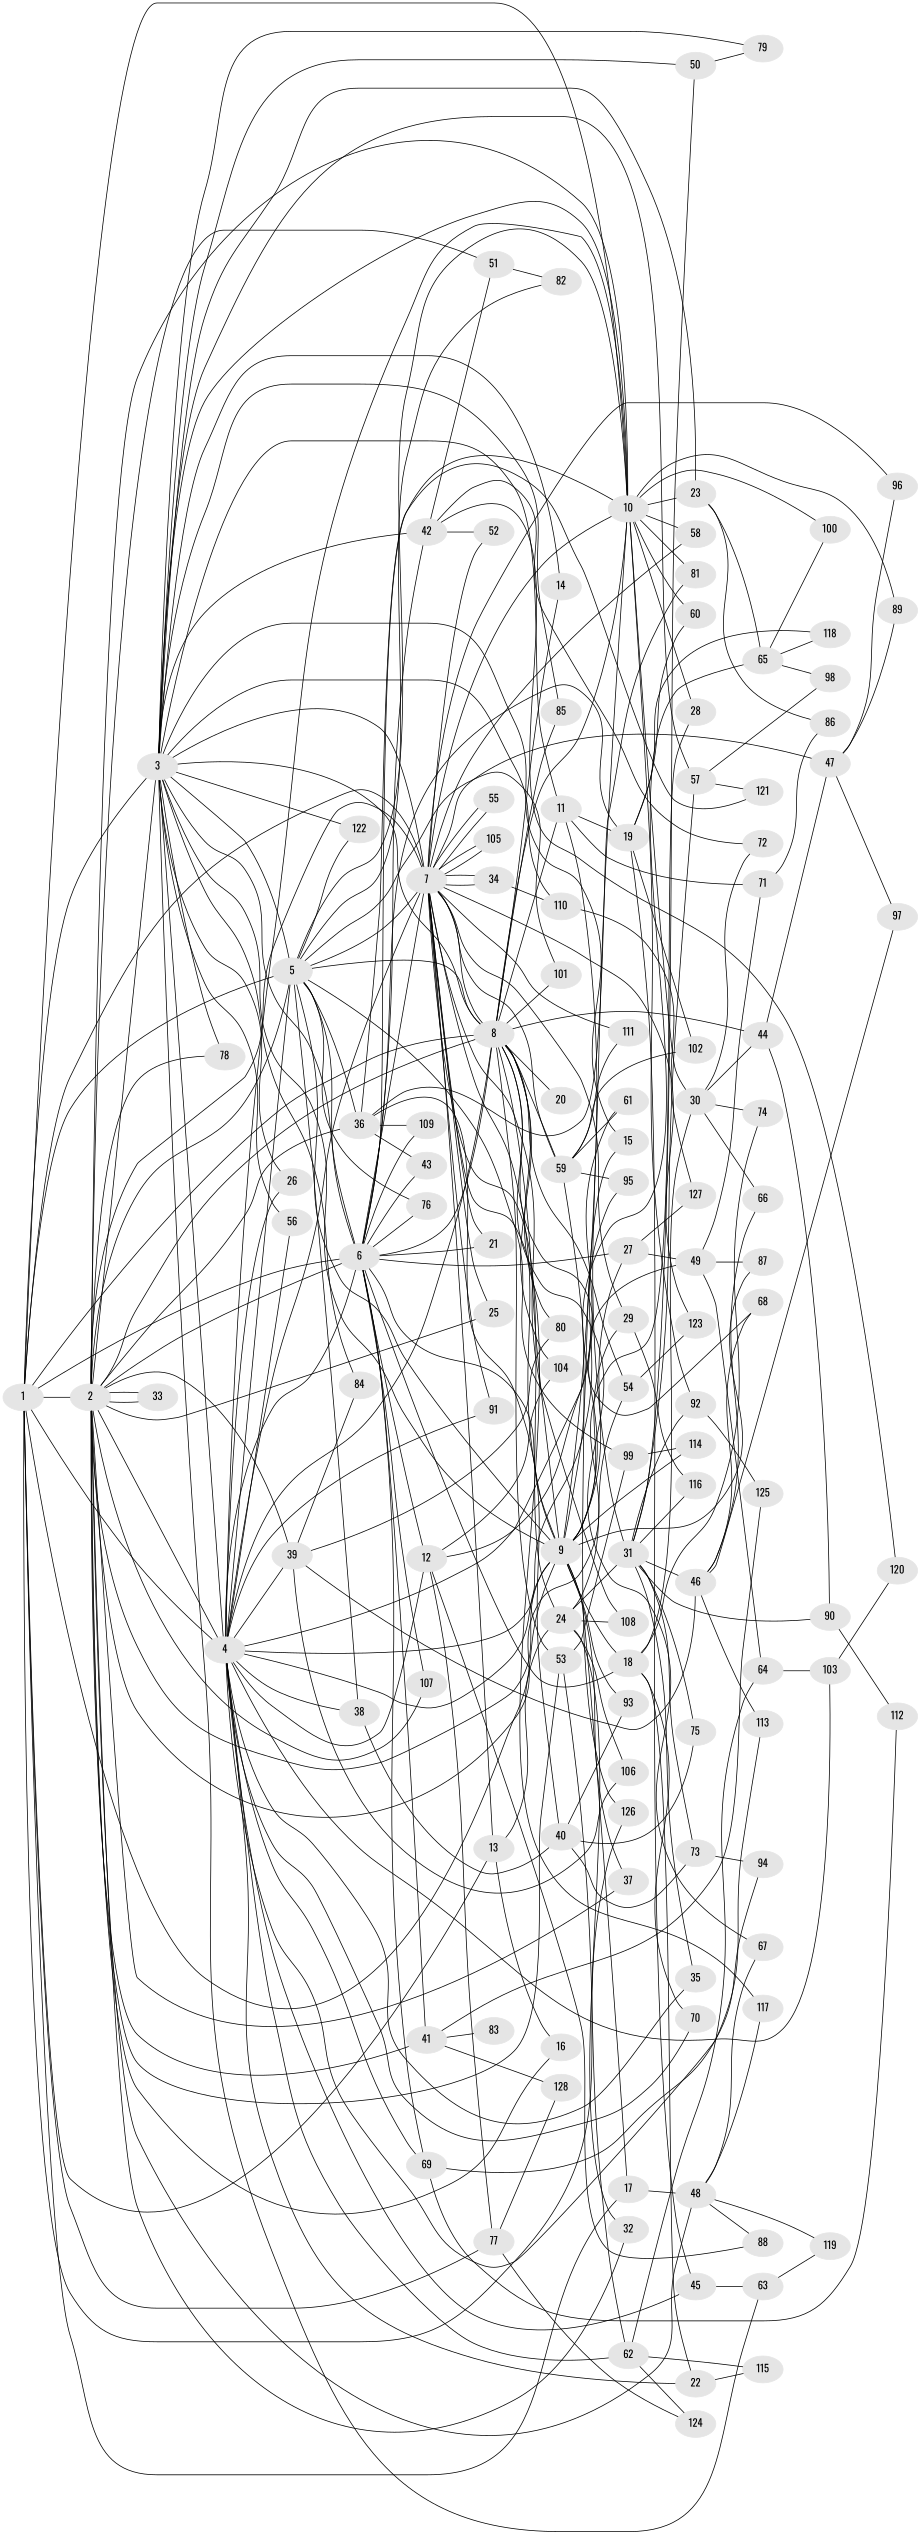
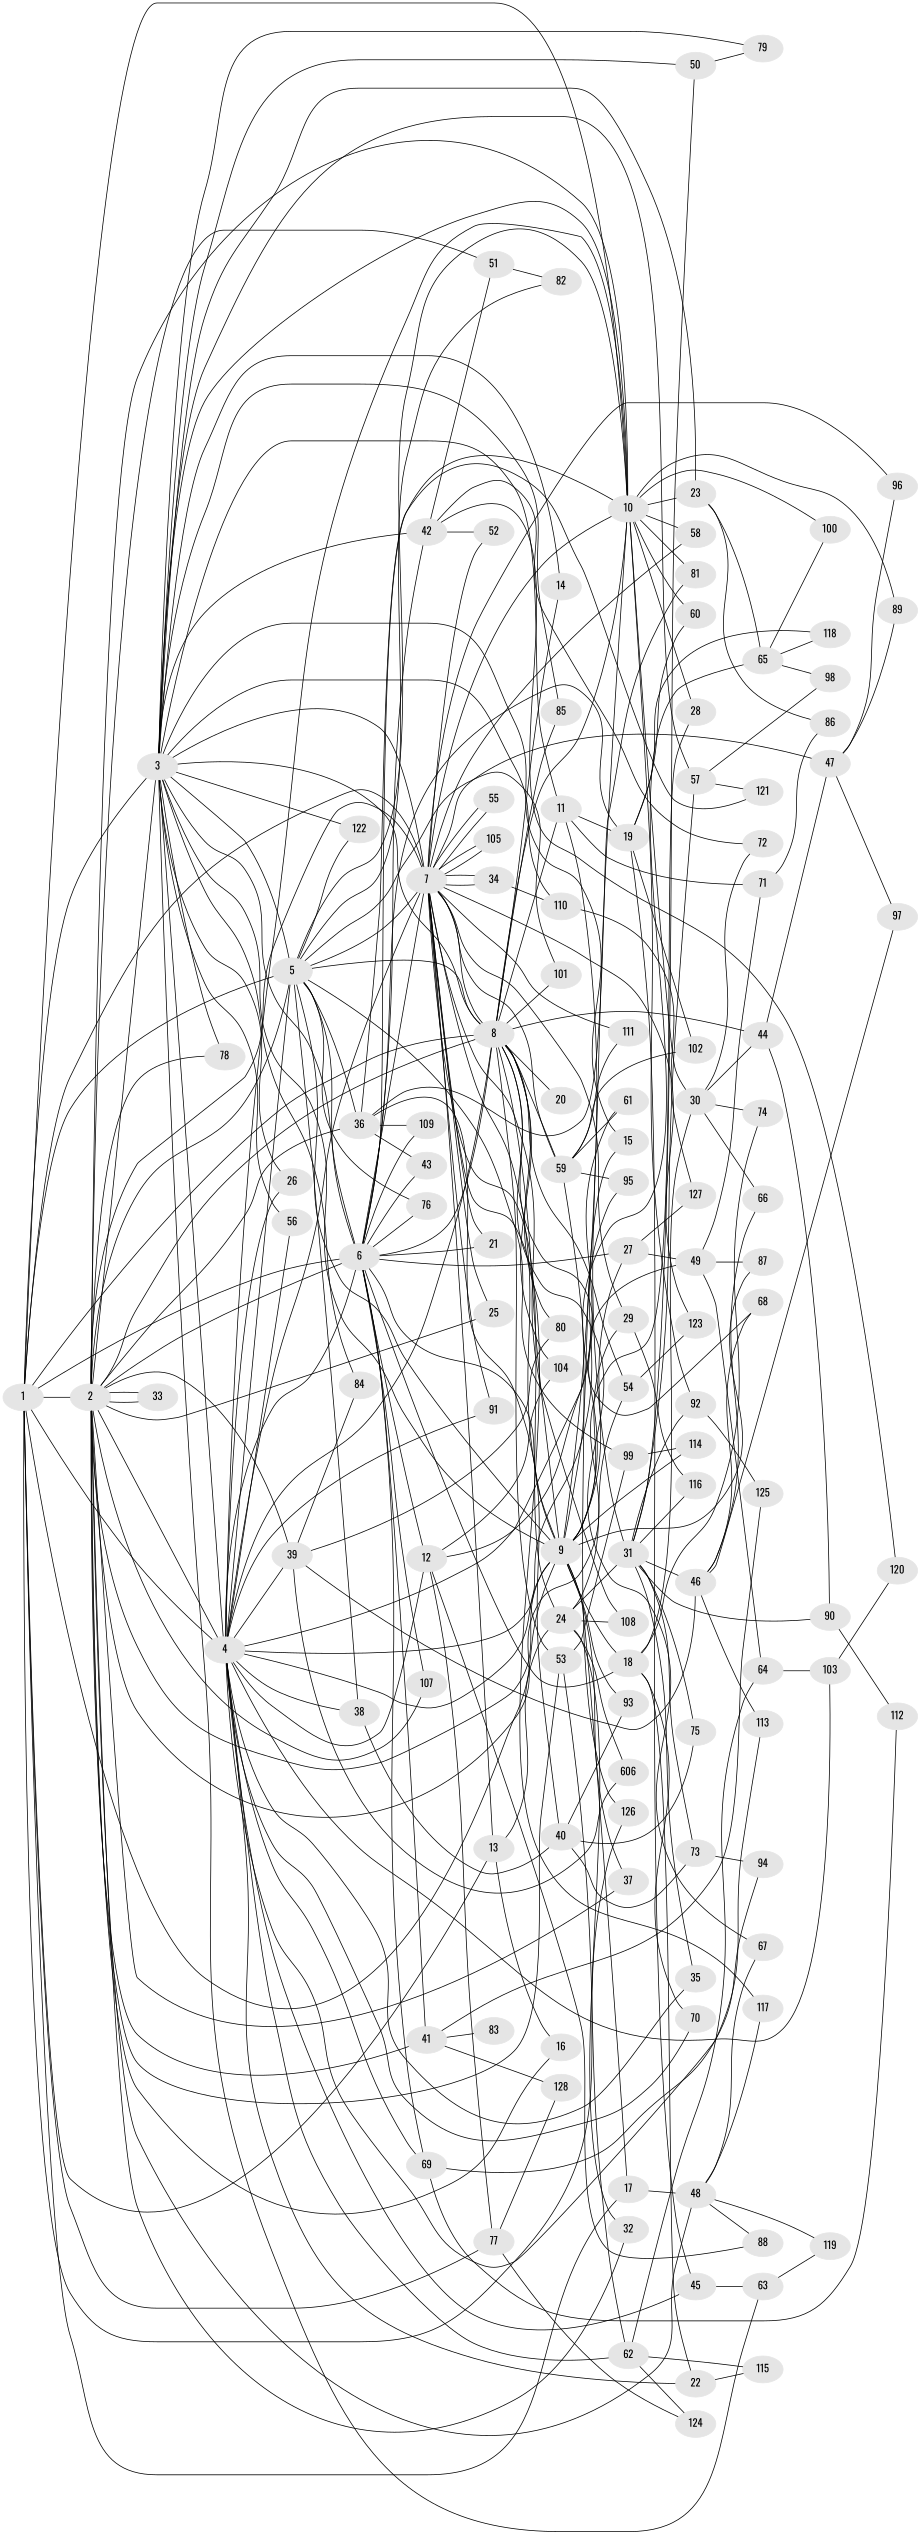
node "106": label "106" -> "606"
